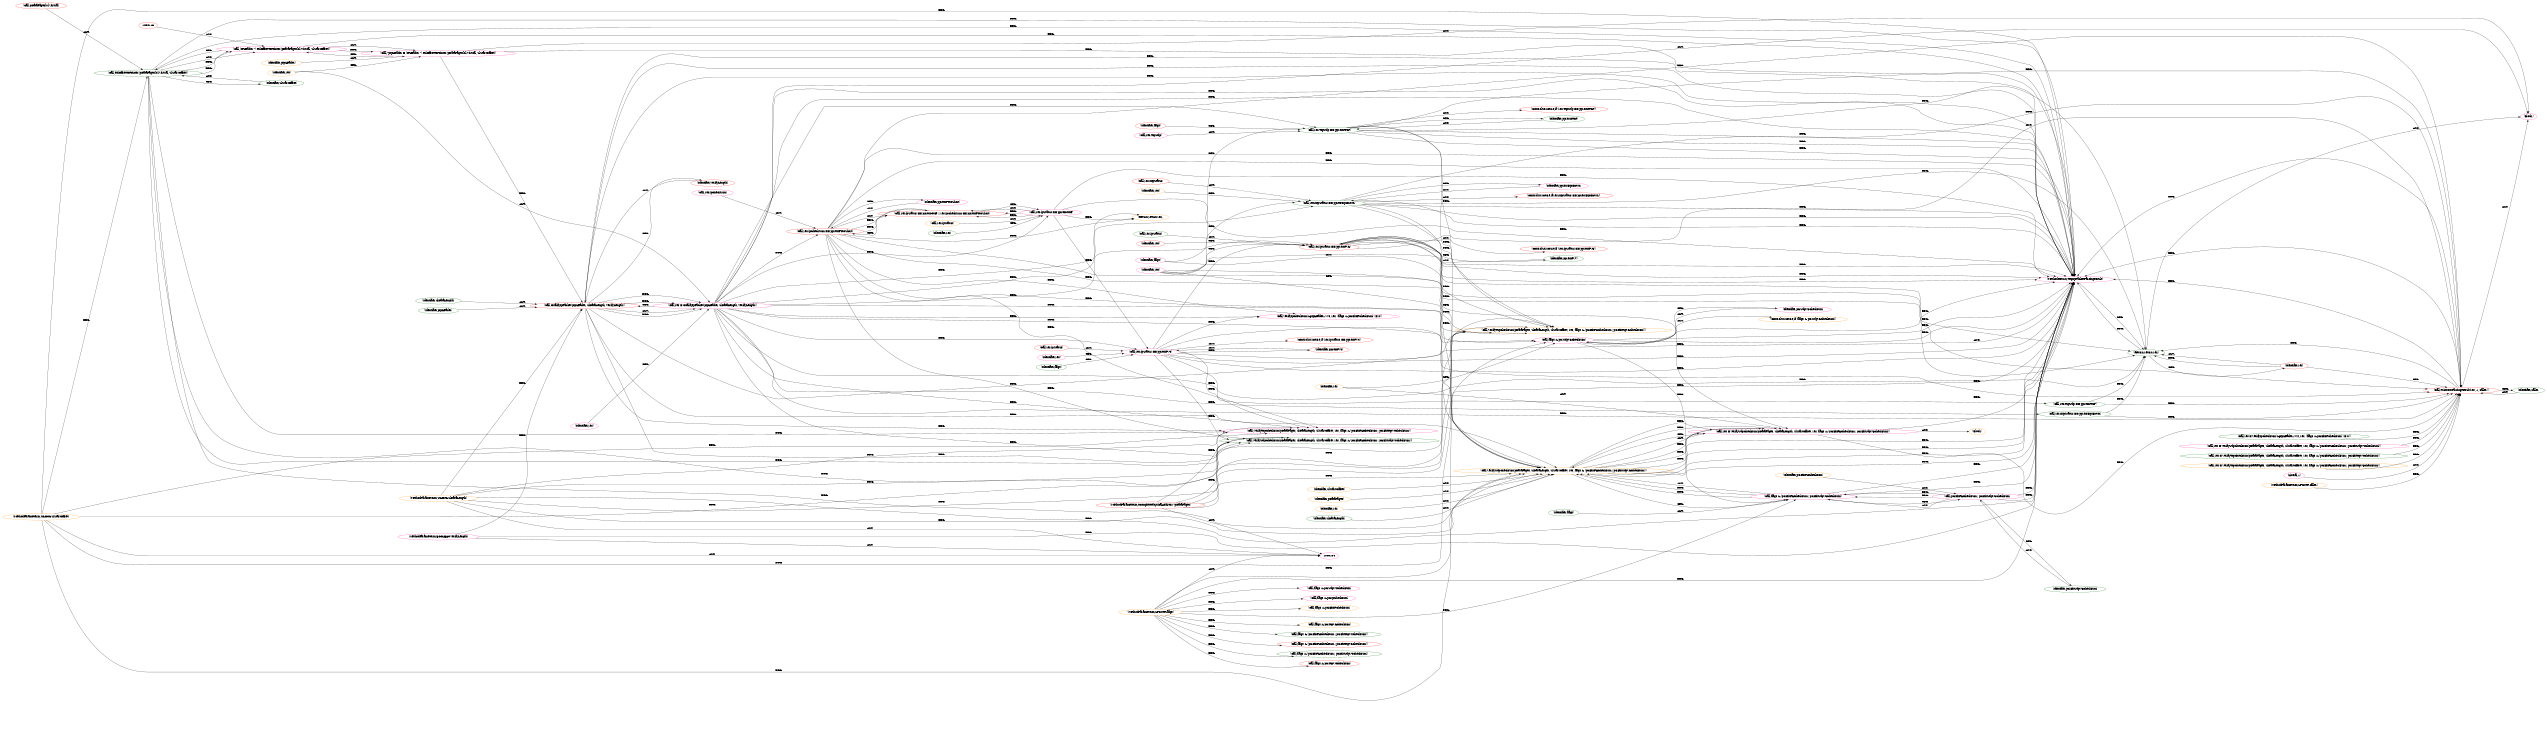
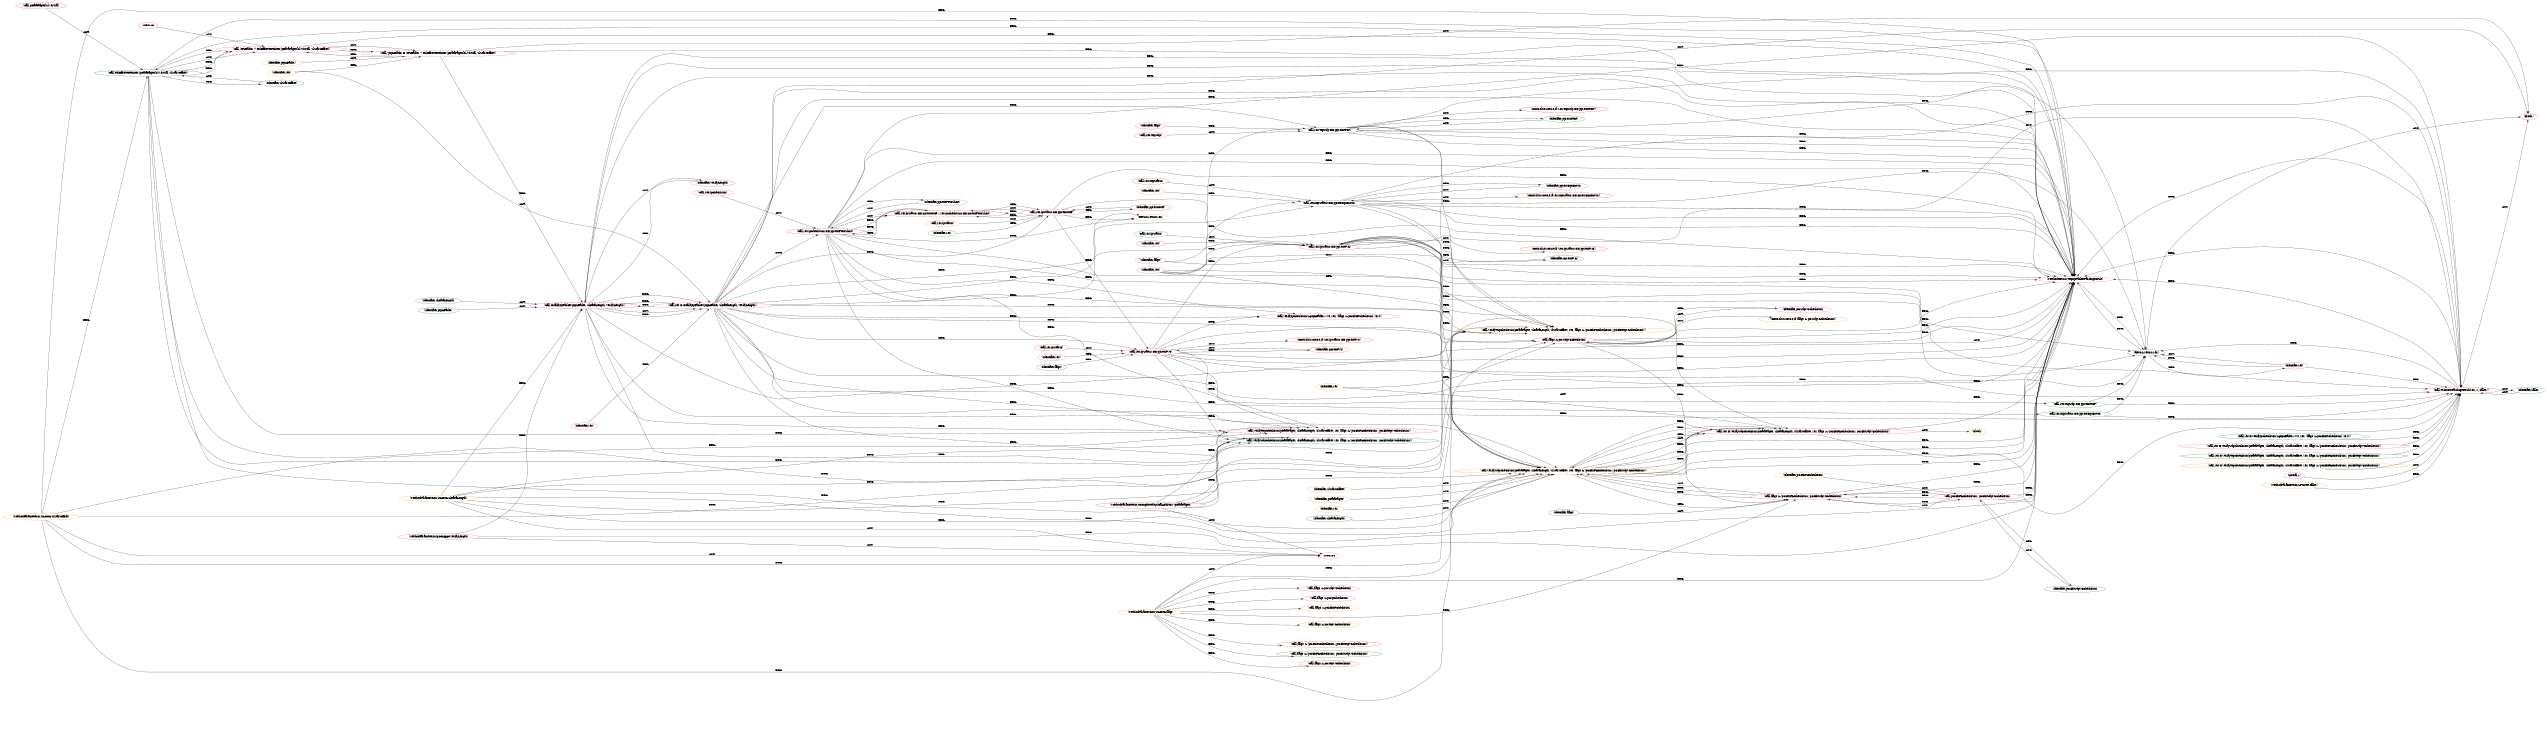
node "(Identifier,ppresNotIP)": added
node "(Identifier,ppresIPV7)": label "(Identifier,ppresIPV7)" -> "(Identifier,ppresIPV6)"
edge "(Call,PrintOutParsingResult(res, 1, caller))" -> "(Identifier,caller)": label "CFG: " -> "AST: "
node "(MethodParameterIn,LPCSTR flags)": label "(MethodParameterIn,LPCSTR flags)" -> "(MethodParameterIn,ULONG flags)"
node "(Call,flags & (pcrFixPHChecksum | pcrFixTcpV4Checksum))": removed
